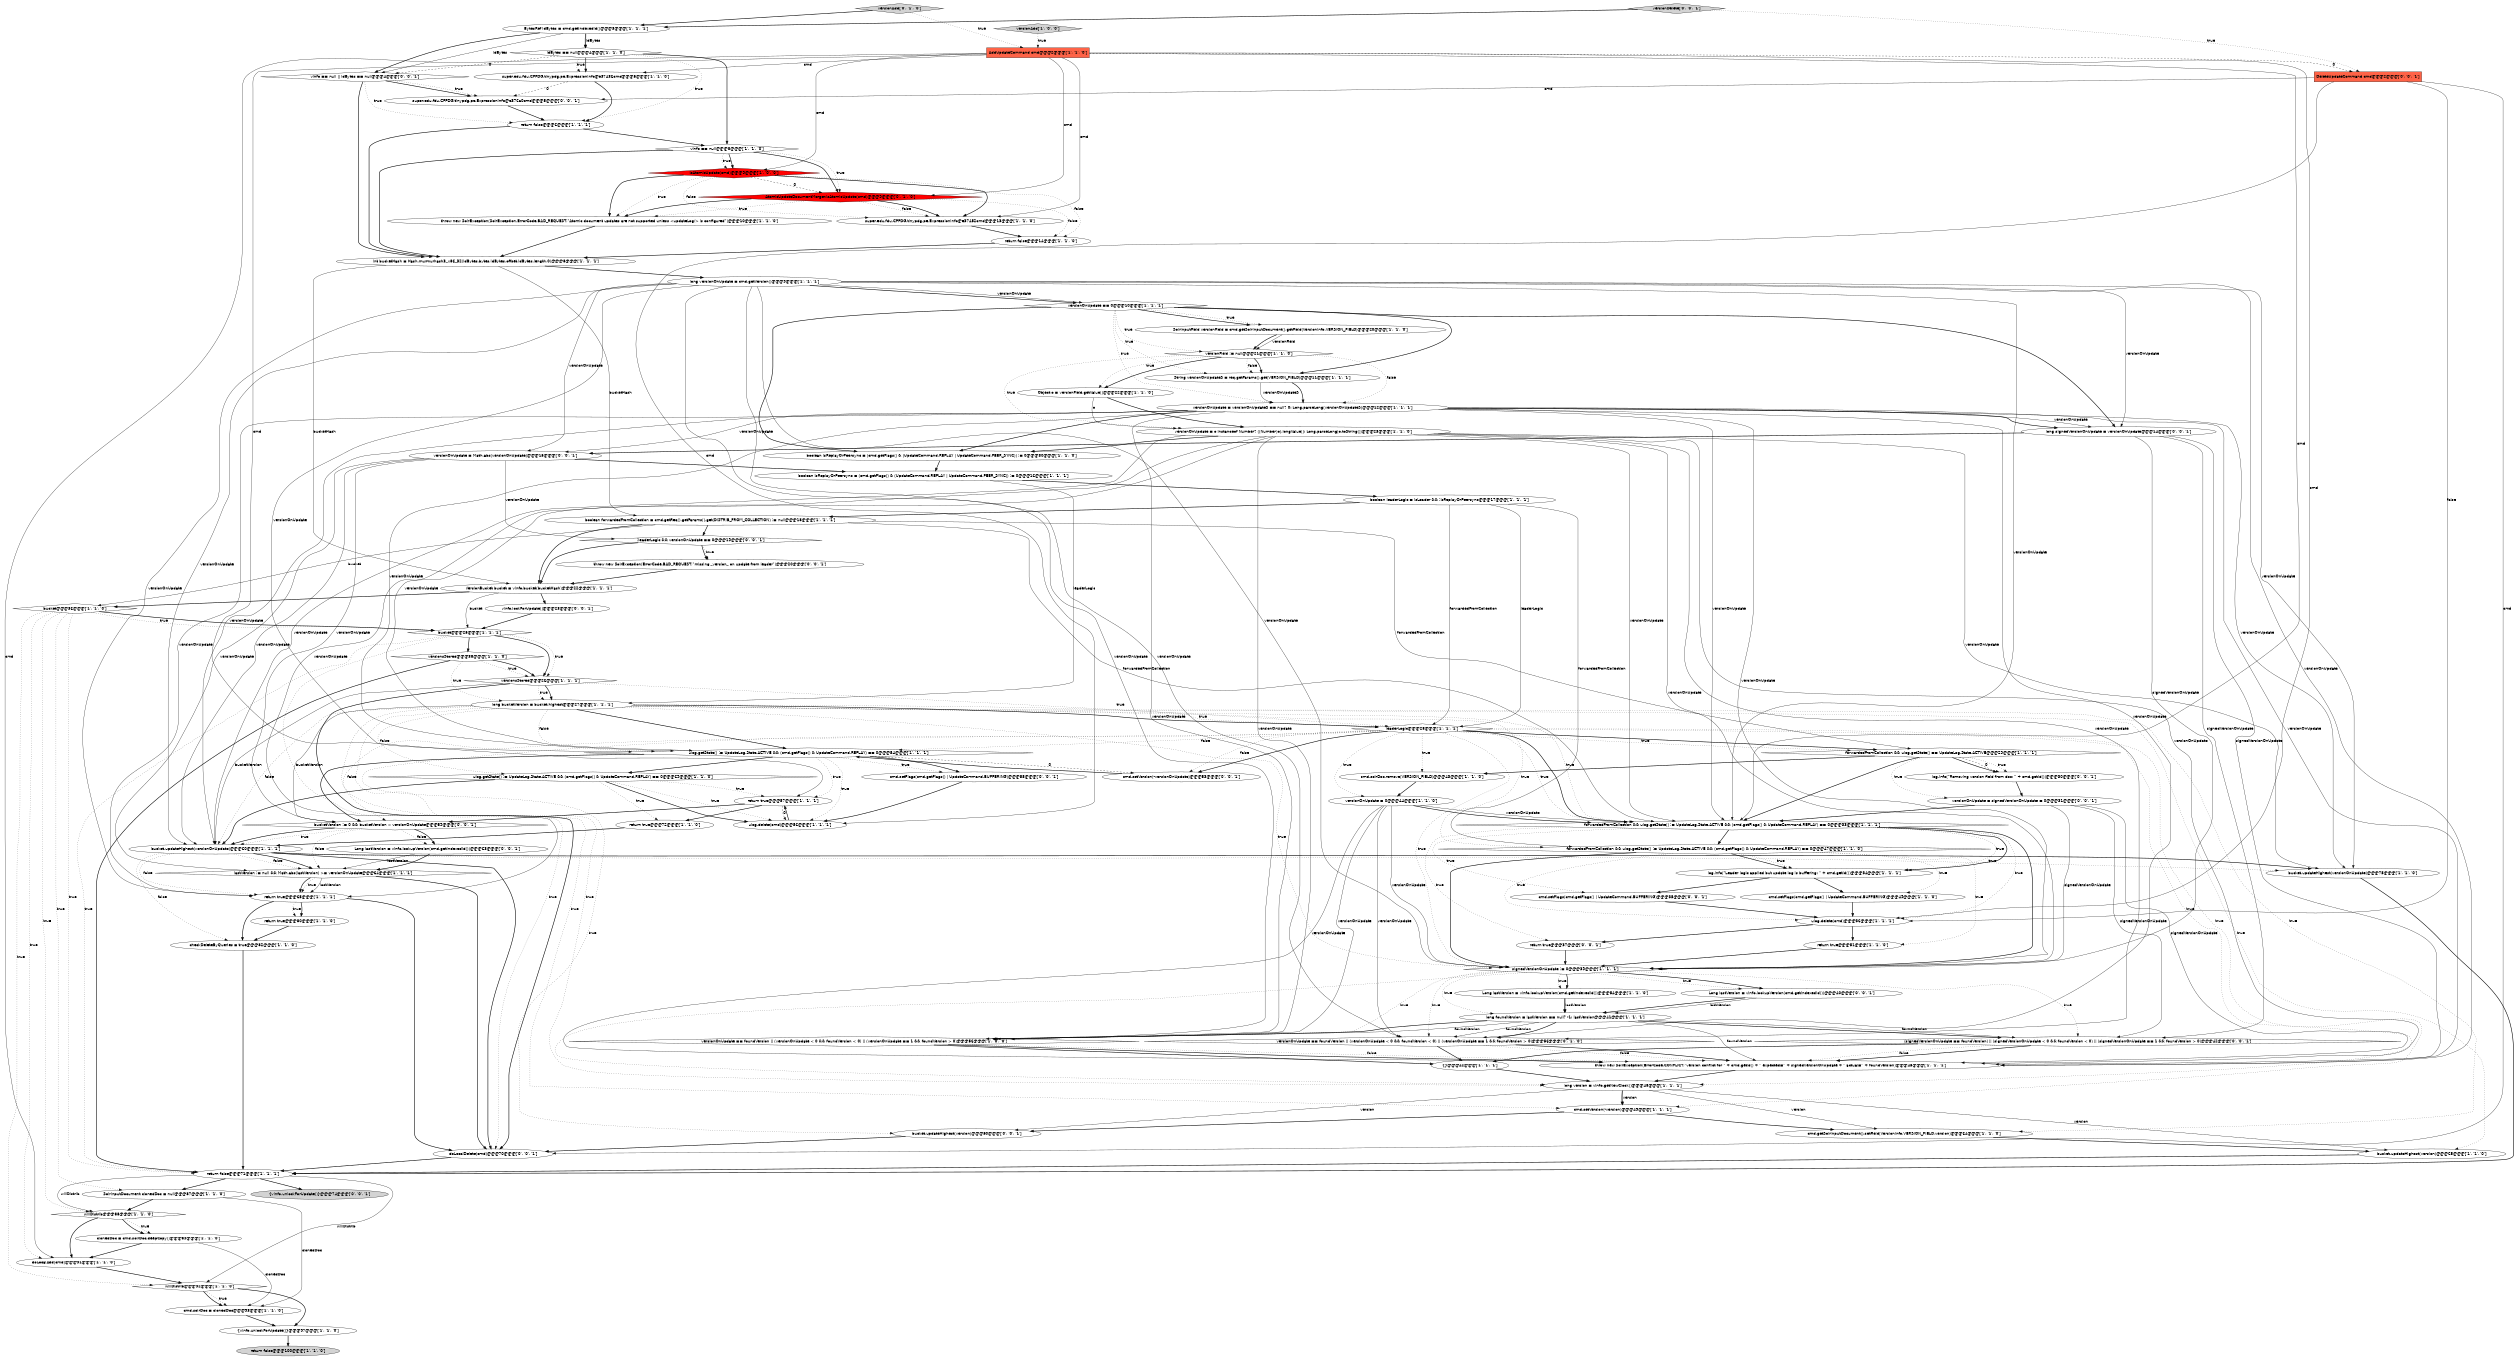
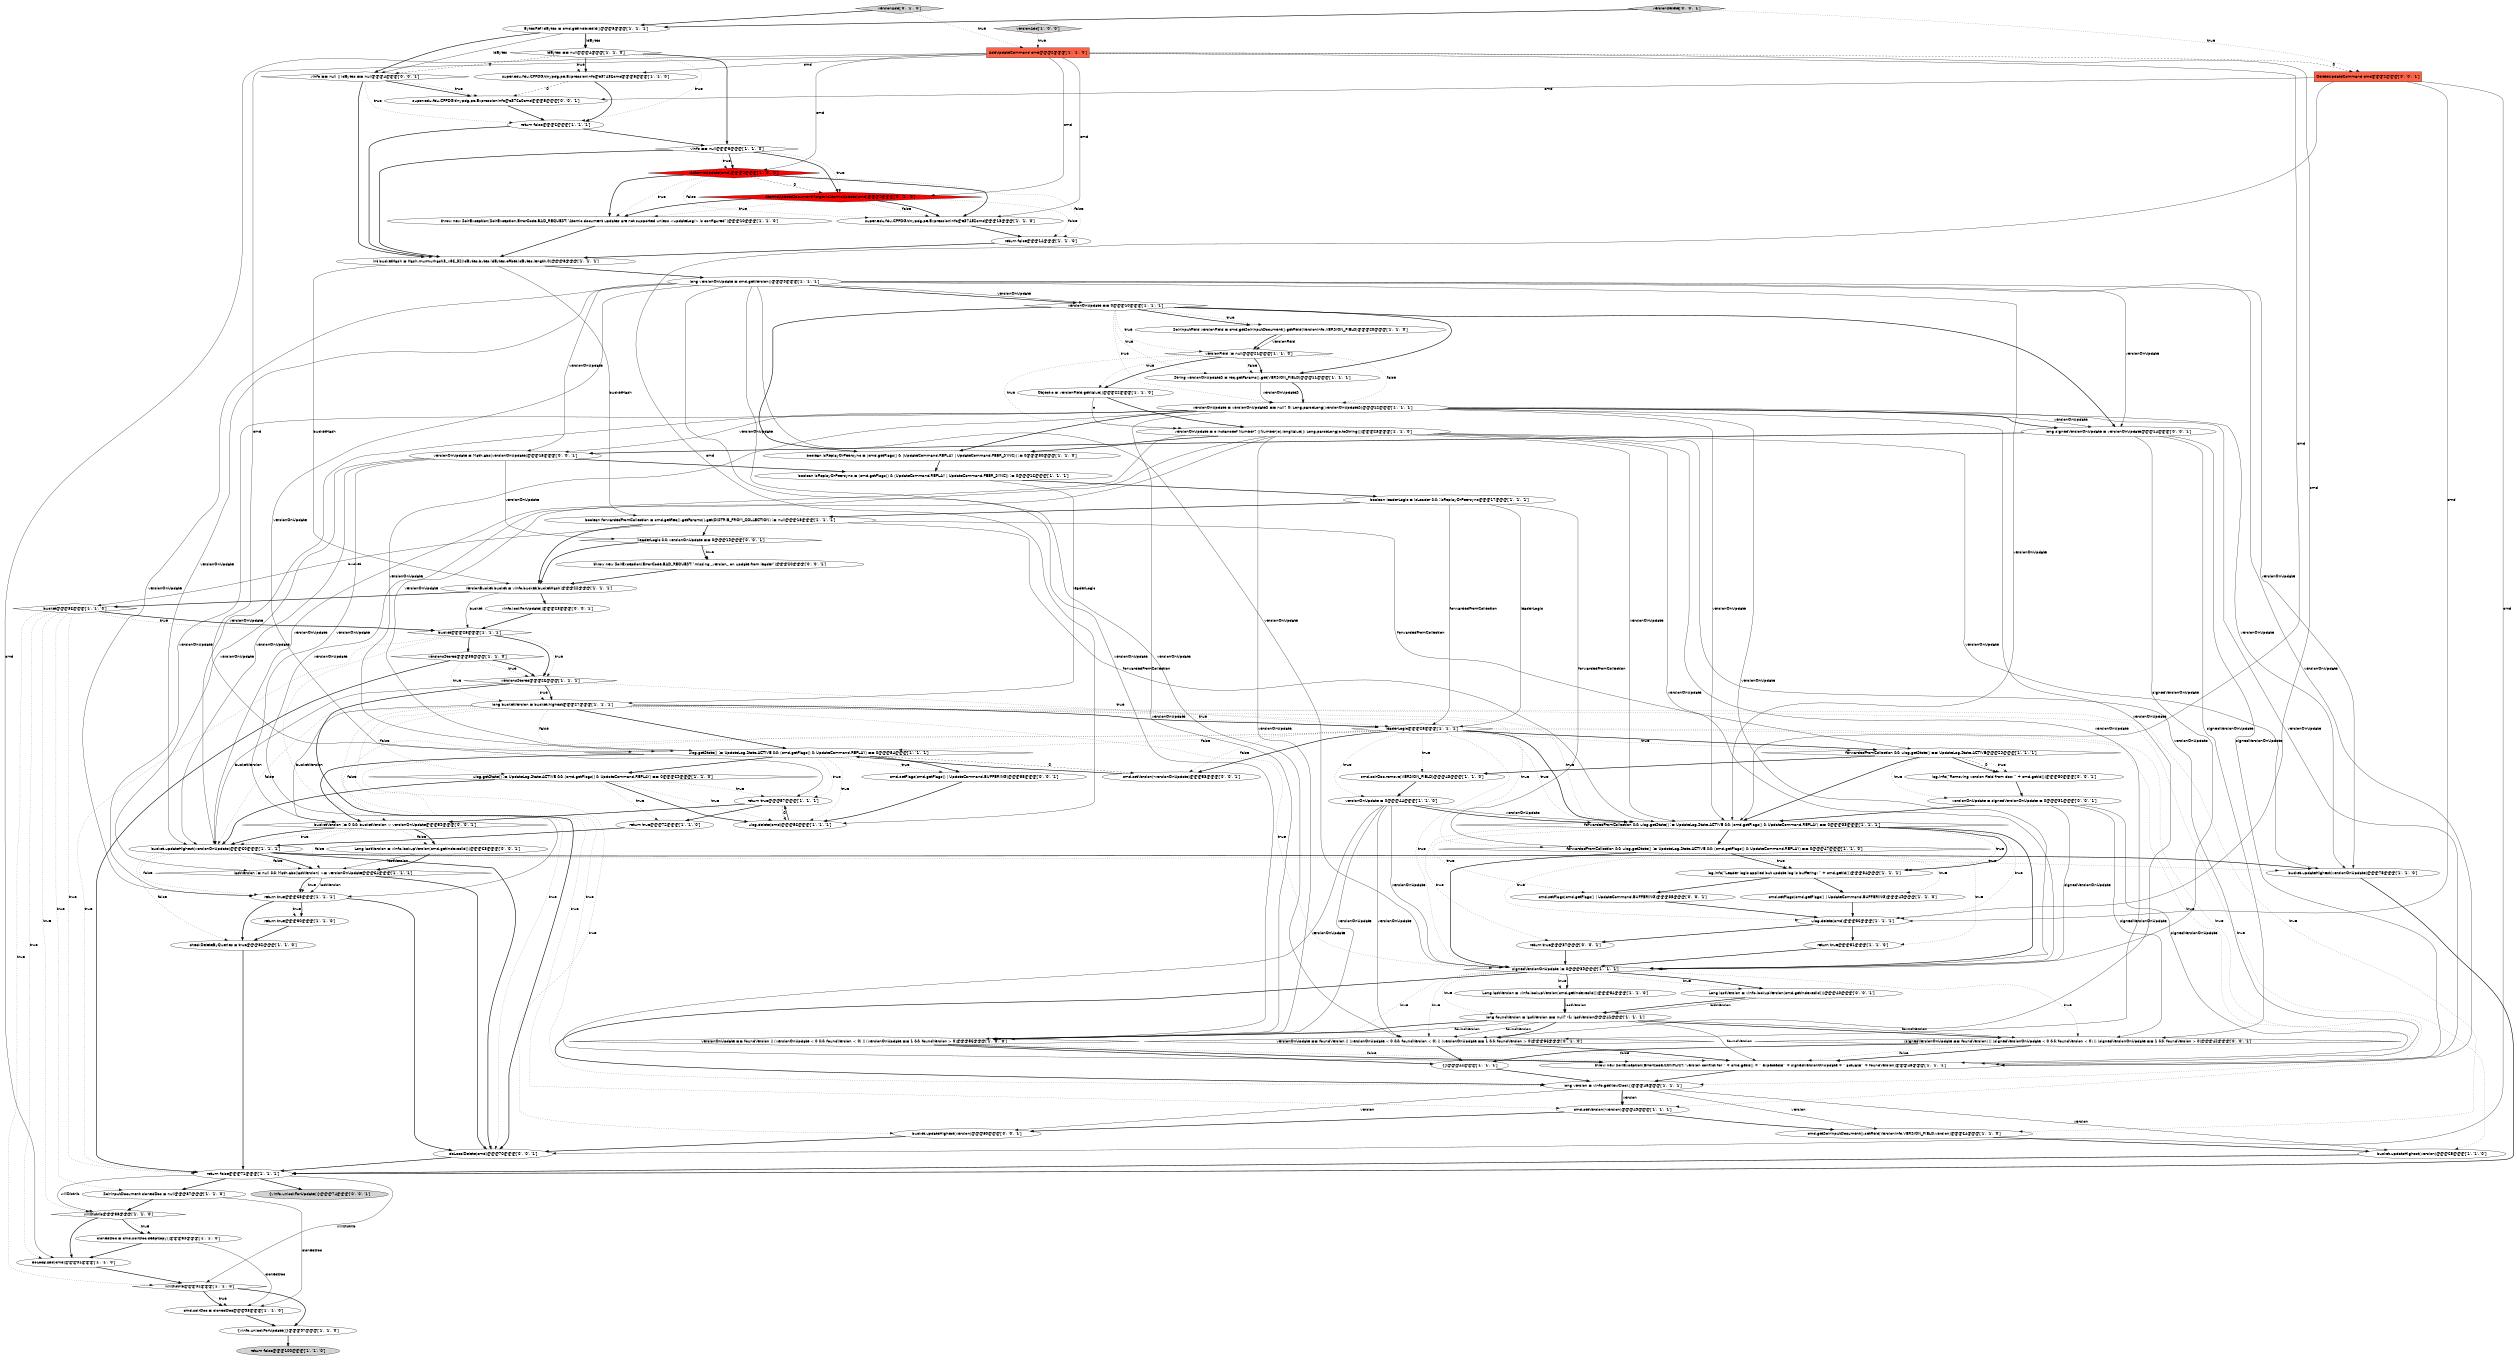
edge "DeleteUpdateCommand cmd@@@2@@@['0', '0', '1']" -> "ulog.delete(cmd)@@@36@@@['1', '1', '1']": label "false" -> "cmd"
edge "signedVersionOnUpdate != 0@@@39@@@['1', '1', '1']" -> "long version = vinfo.getNewClock()@@@48@@@['1', '1', '1']": style dotted -> bold
